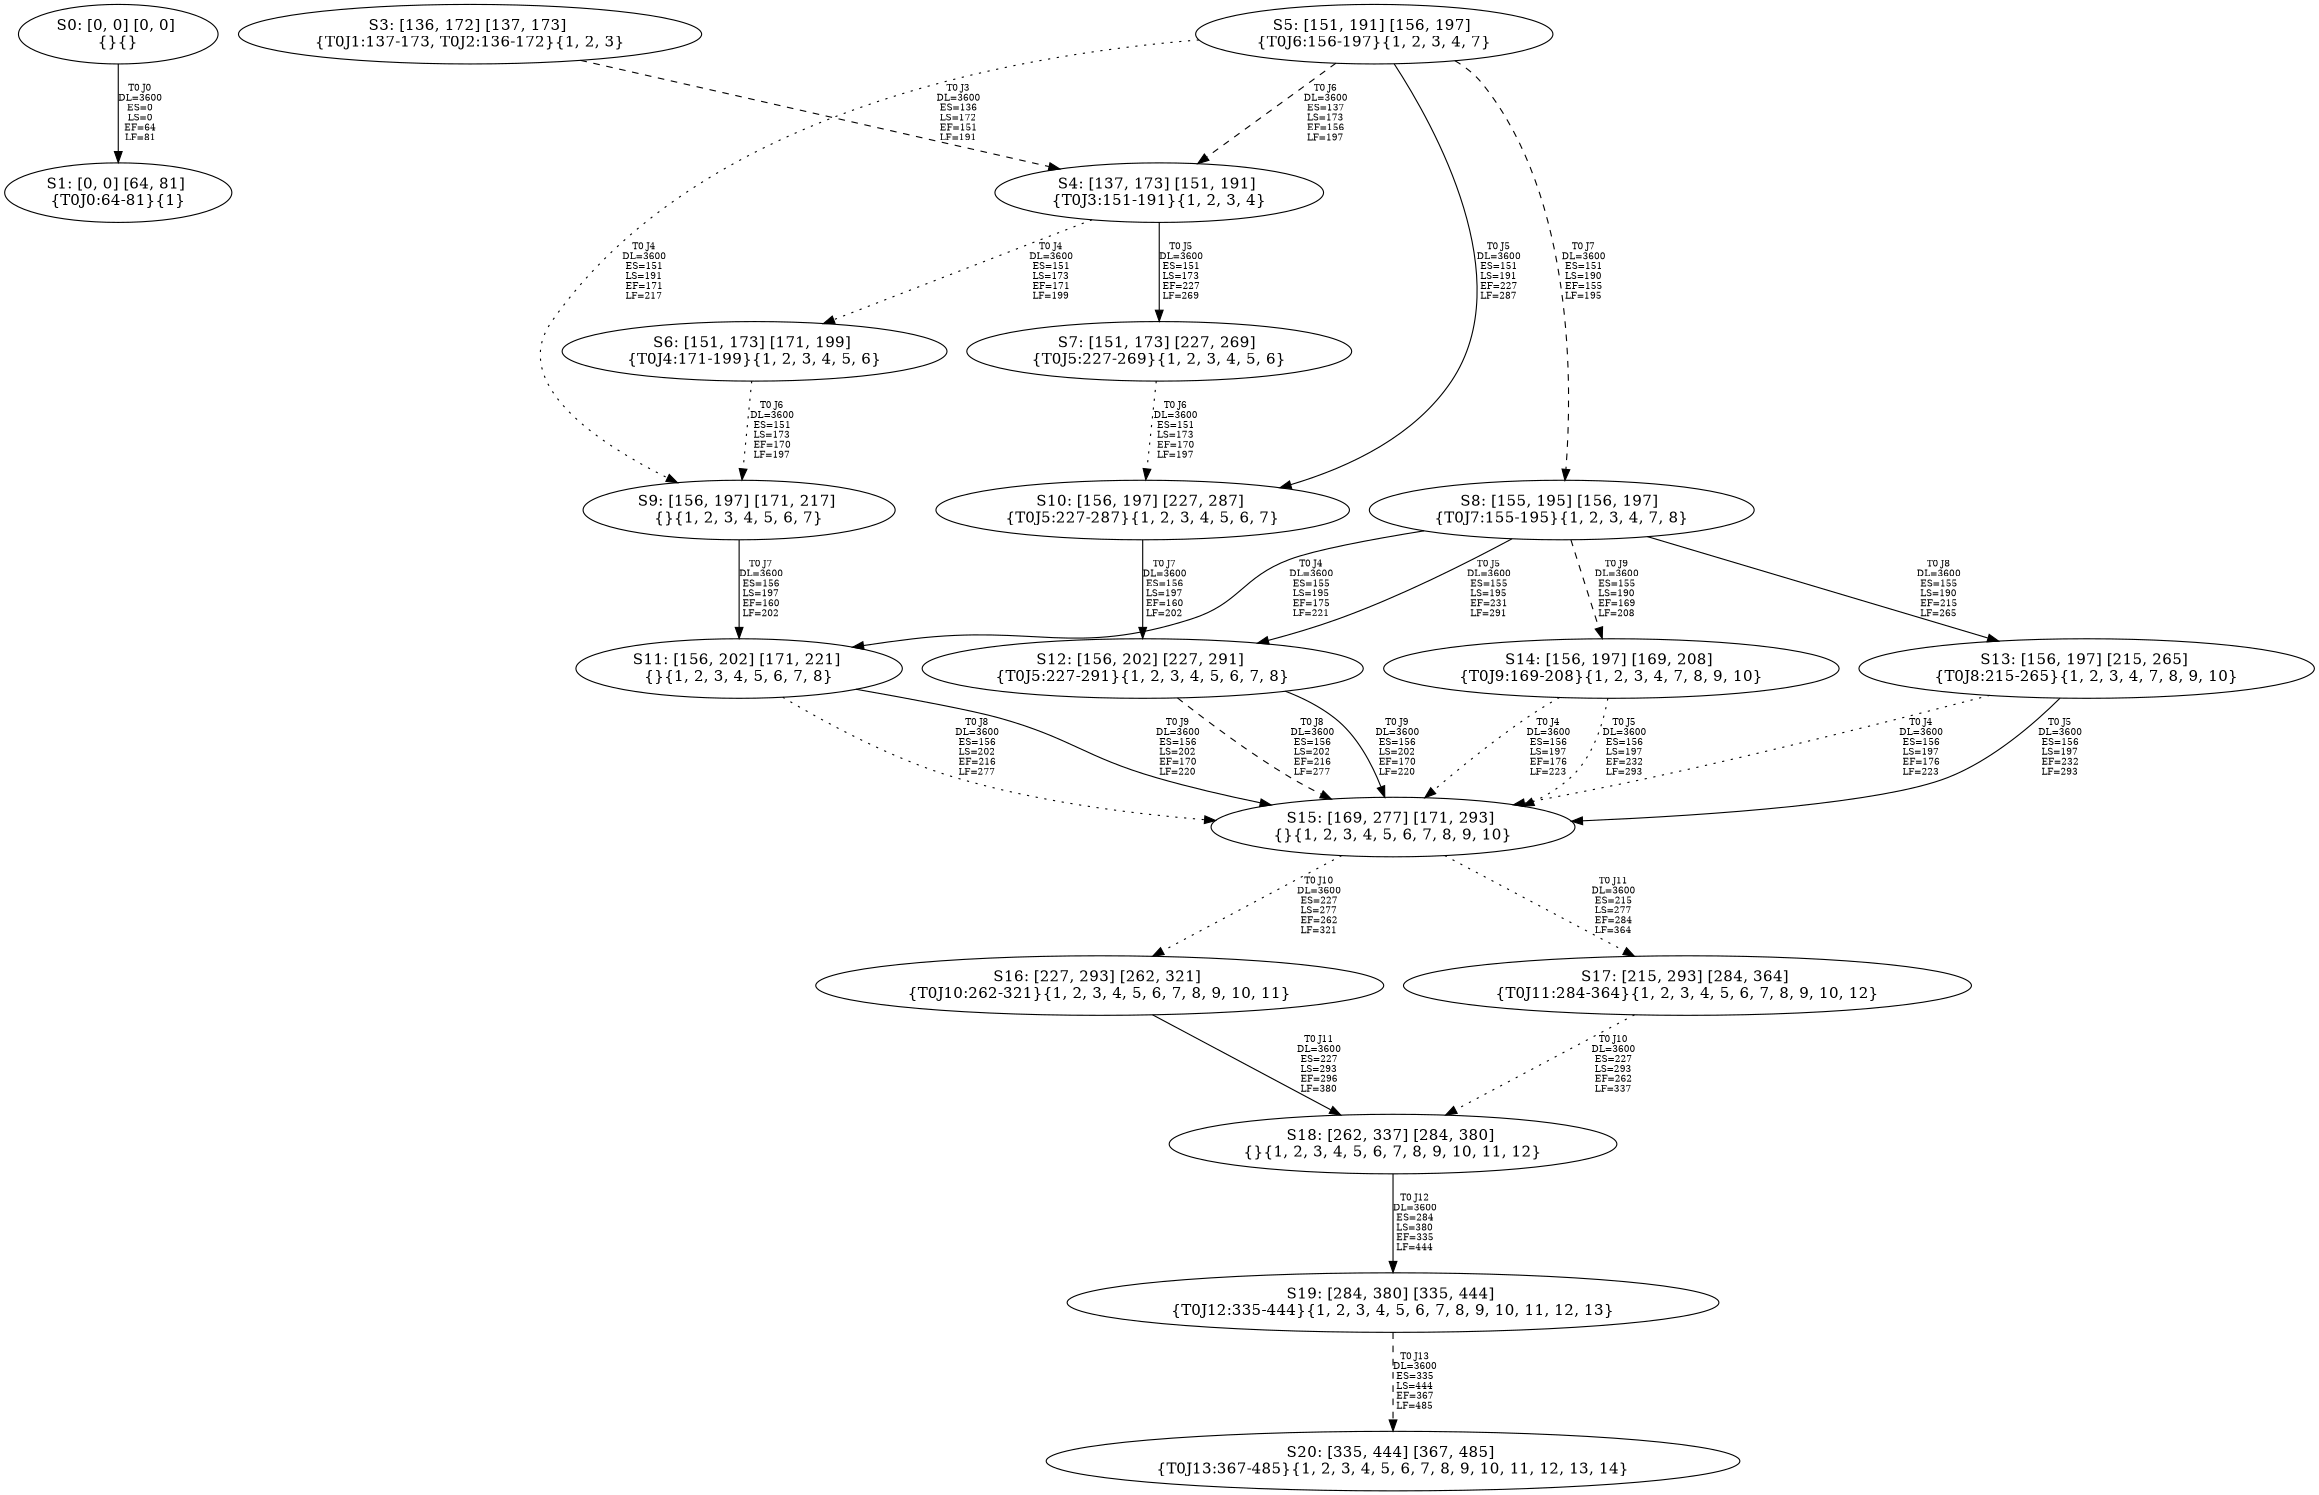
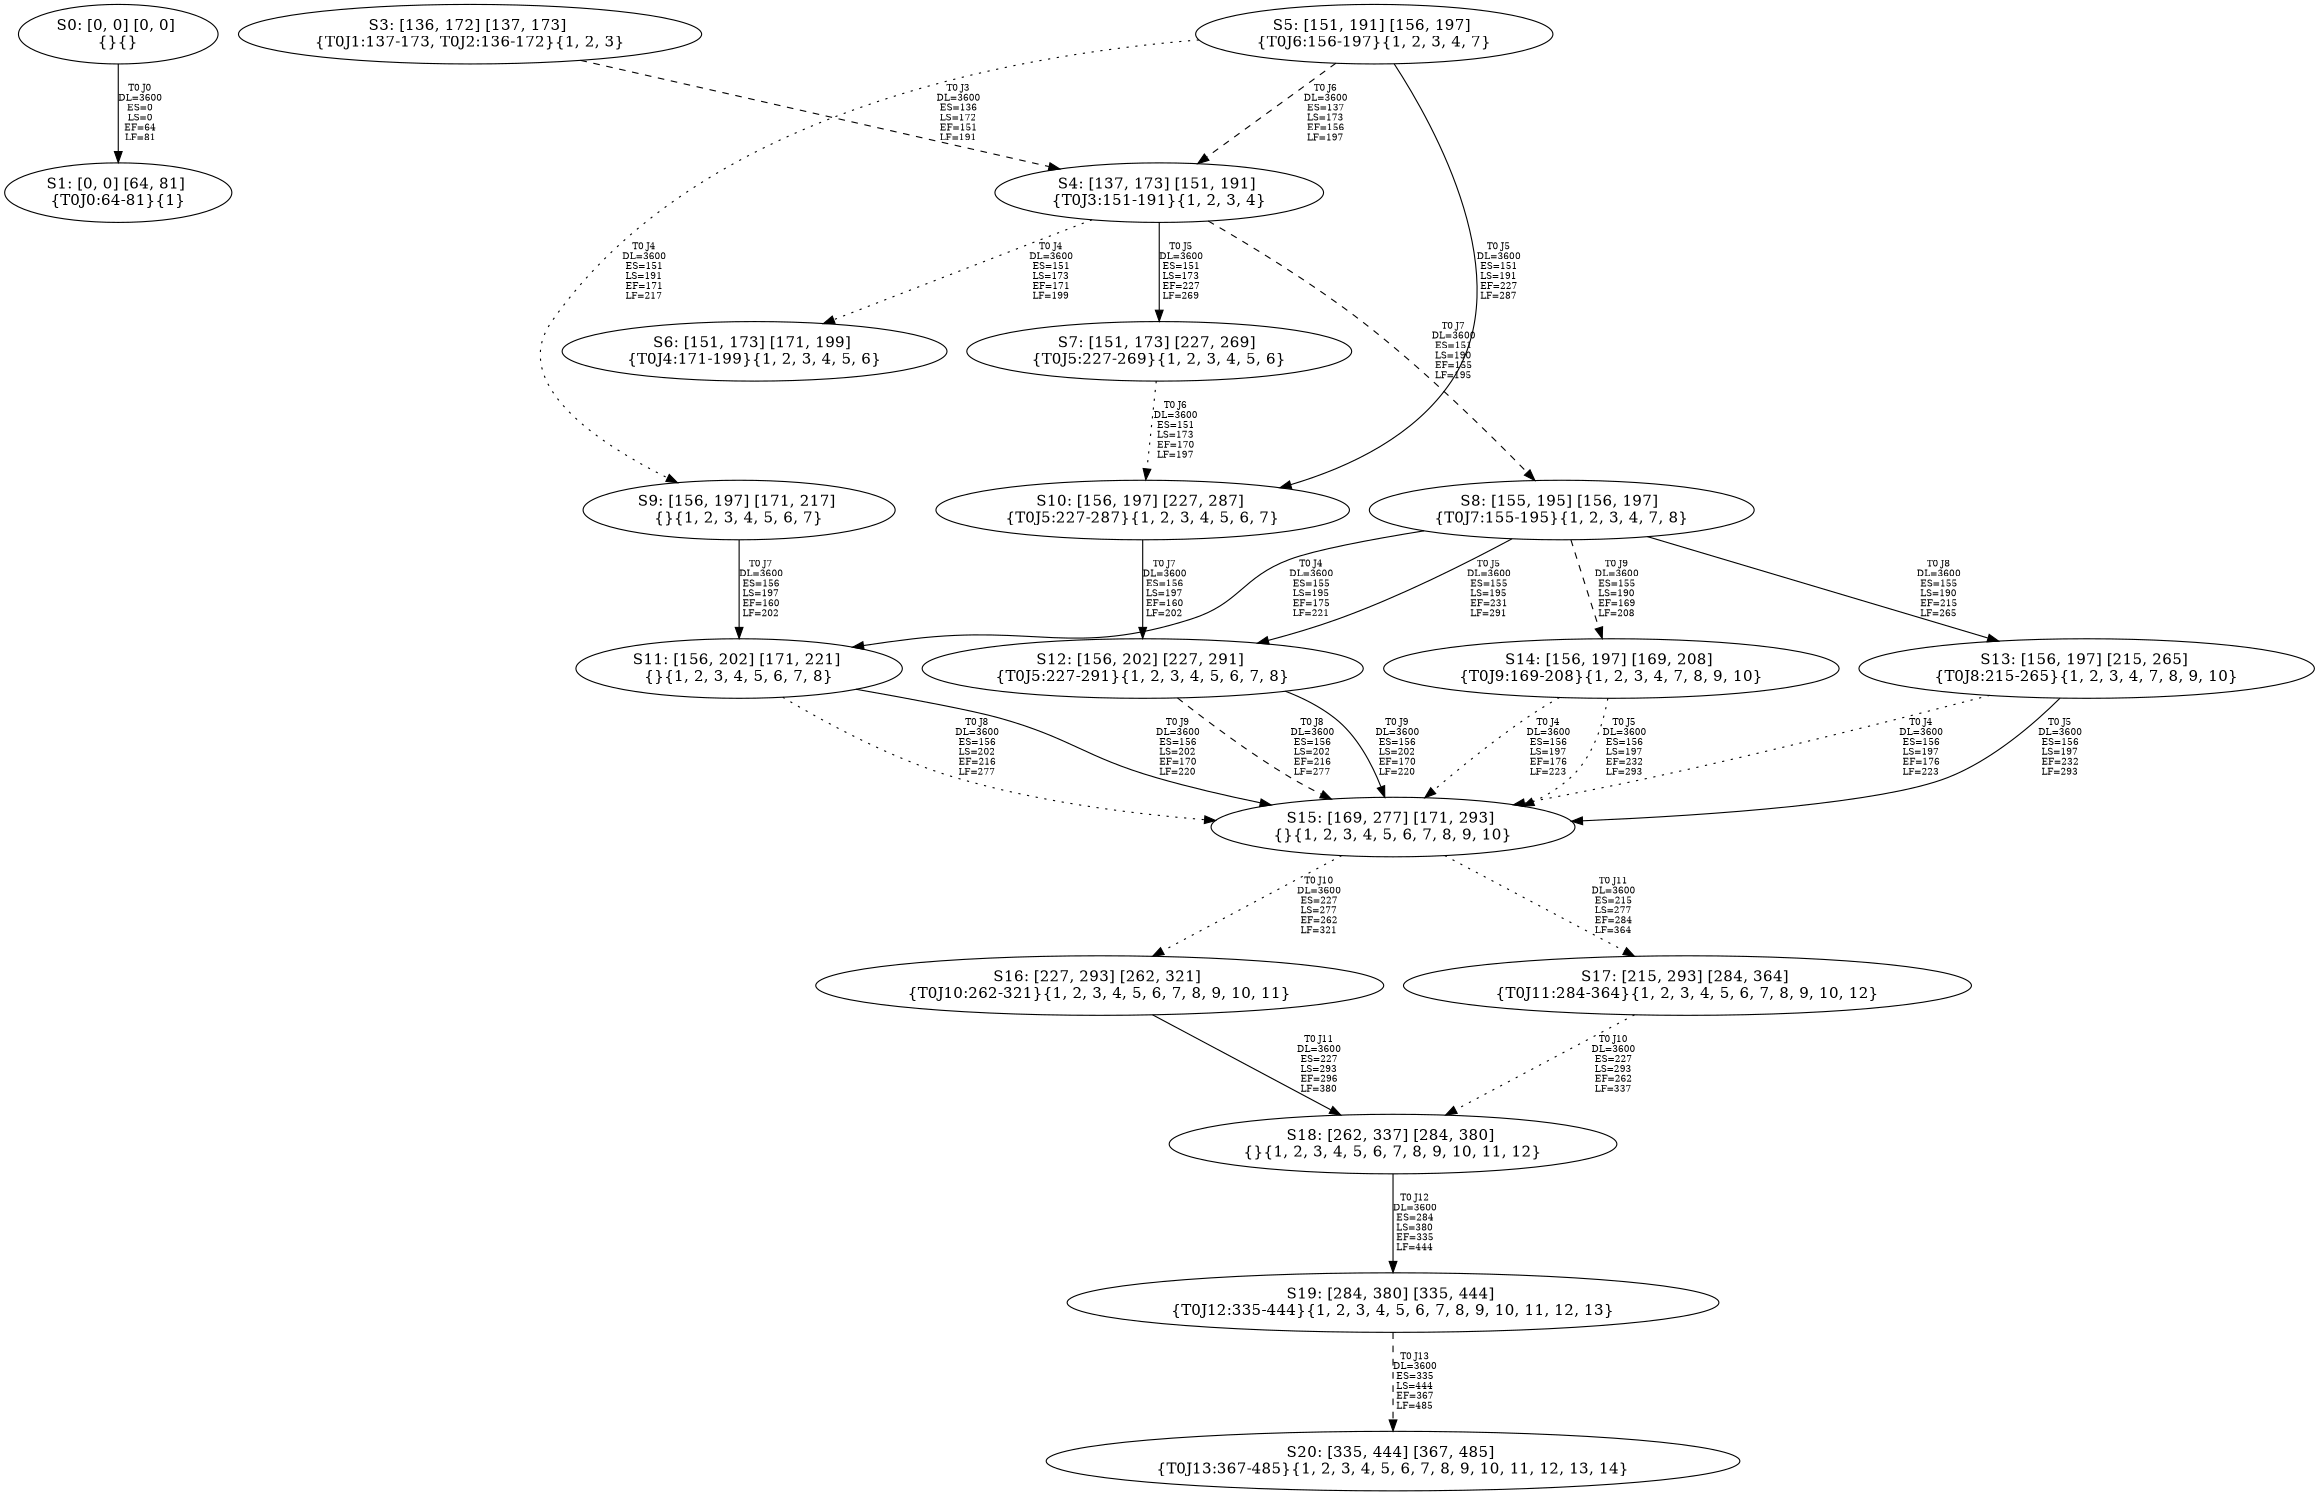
edge "S5: [151, 191] [156, 197] {T0J6:156-197}{1, 2, 3, 4, 7}" -> "S8: [155, 195] [156, 197] {T0J7:155-195}{1, 2, 3, 4, 7, 8}": now "S4: [137, 173] [151, 191] {T0J3:151-191}{1, 2, 3, 4}" -> "S8: [155, 195] [156, 197] {T0J7:155-195}{1, 2, 3, 4, 7, 8}"
edge "S6: [151, 173] [171, 199] {T0J4:171-199}{1, 2, 3, 4, 5, 6}" -> "S9: [156, 197] [171, 217] {}{1, 2, 3, 4, 5, 6, 7}": removed, label "T0 J6 DL=3600 ES=151 LS=173 EF=170 LF=197"
